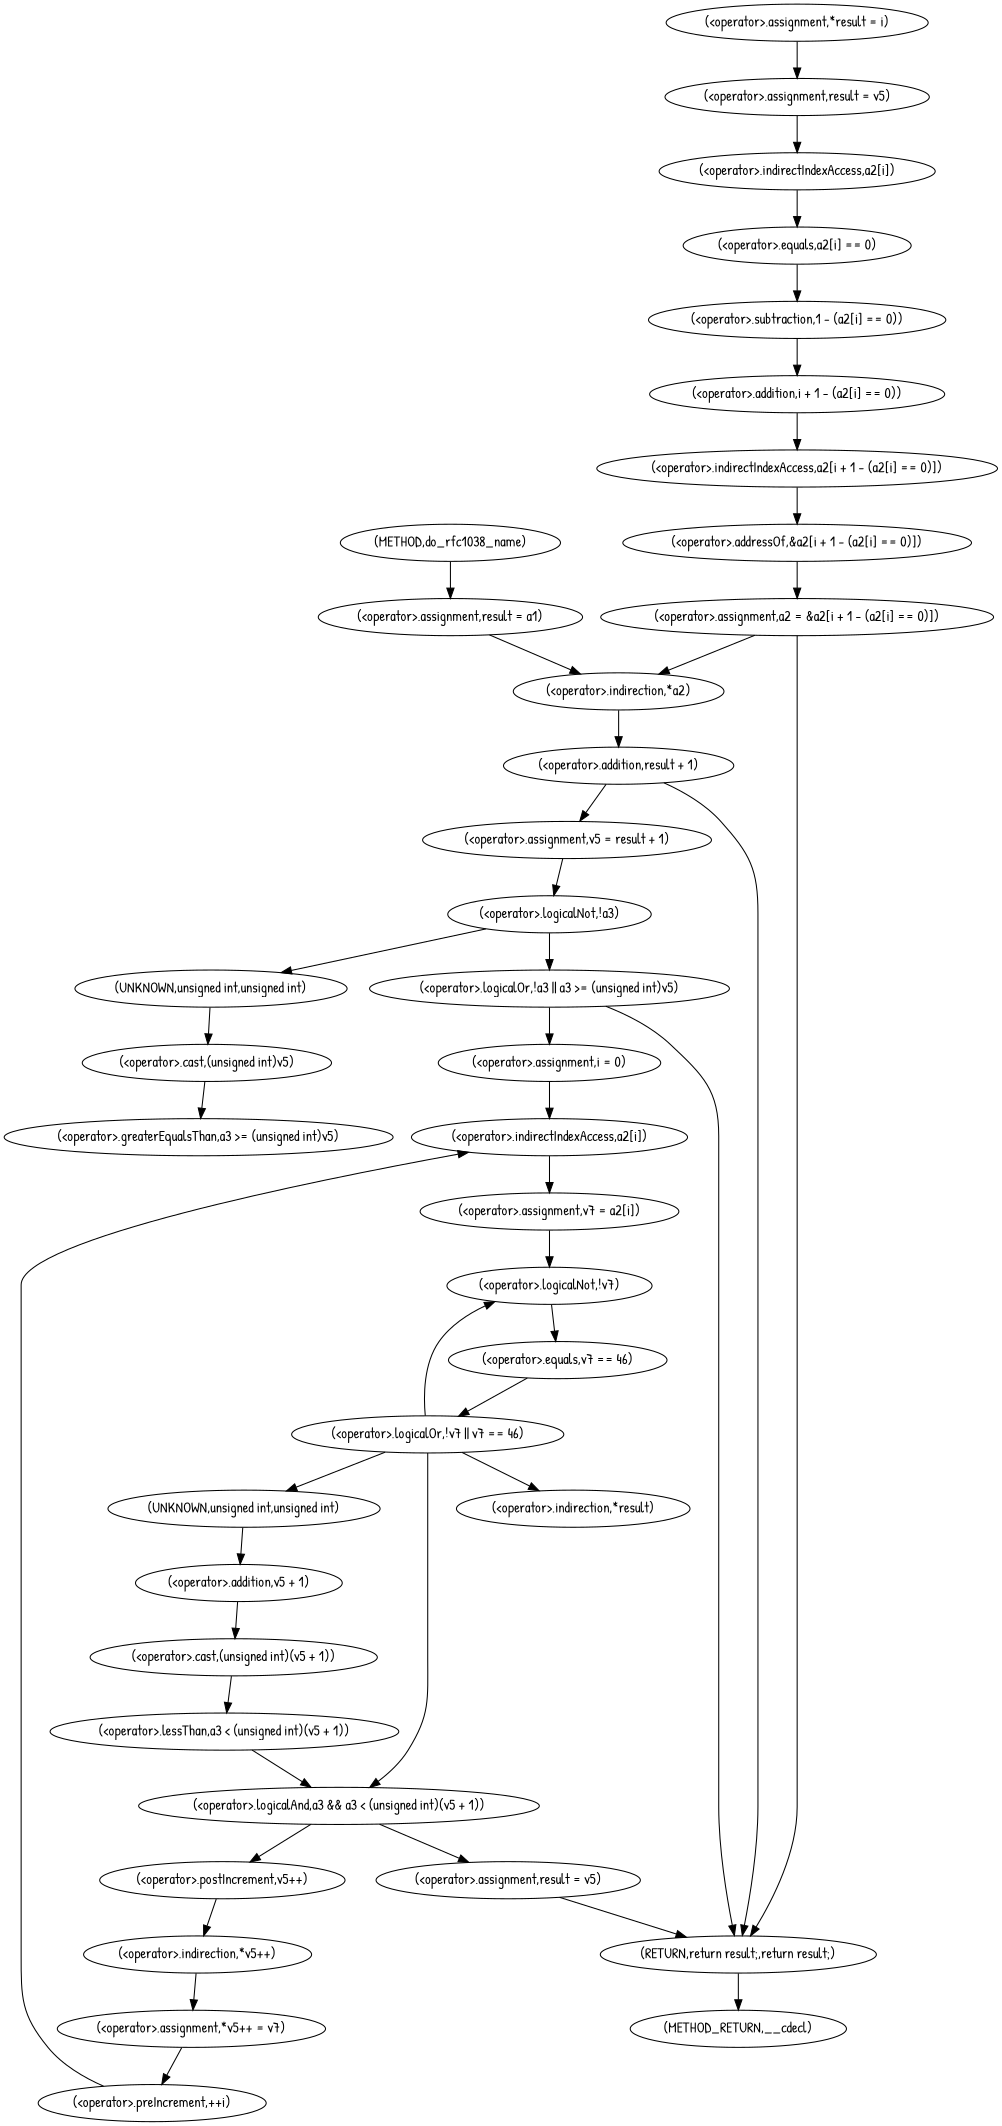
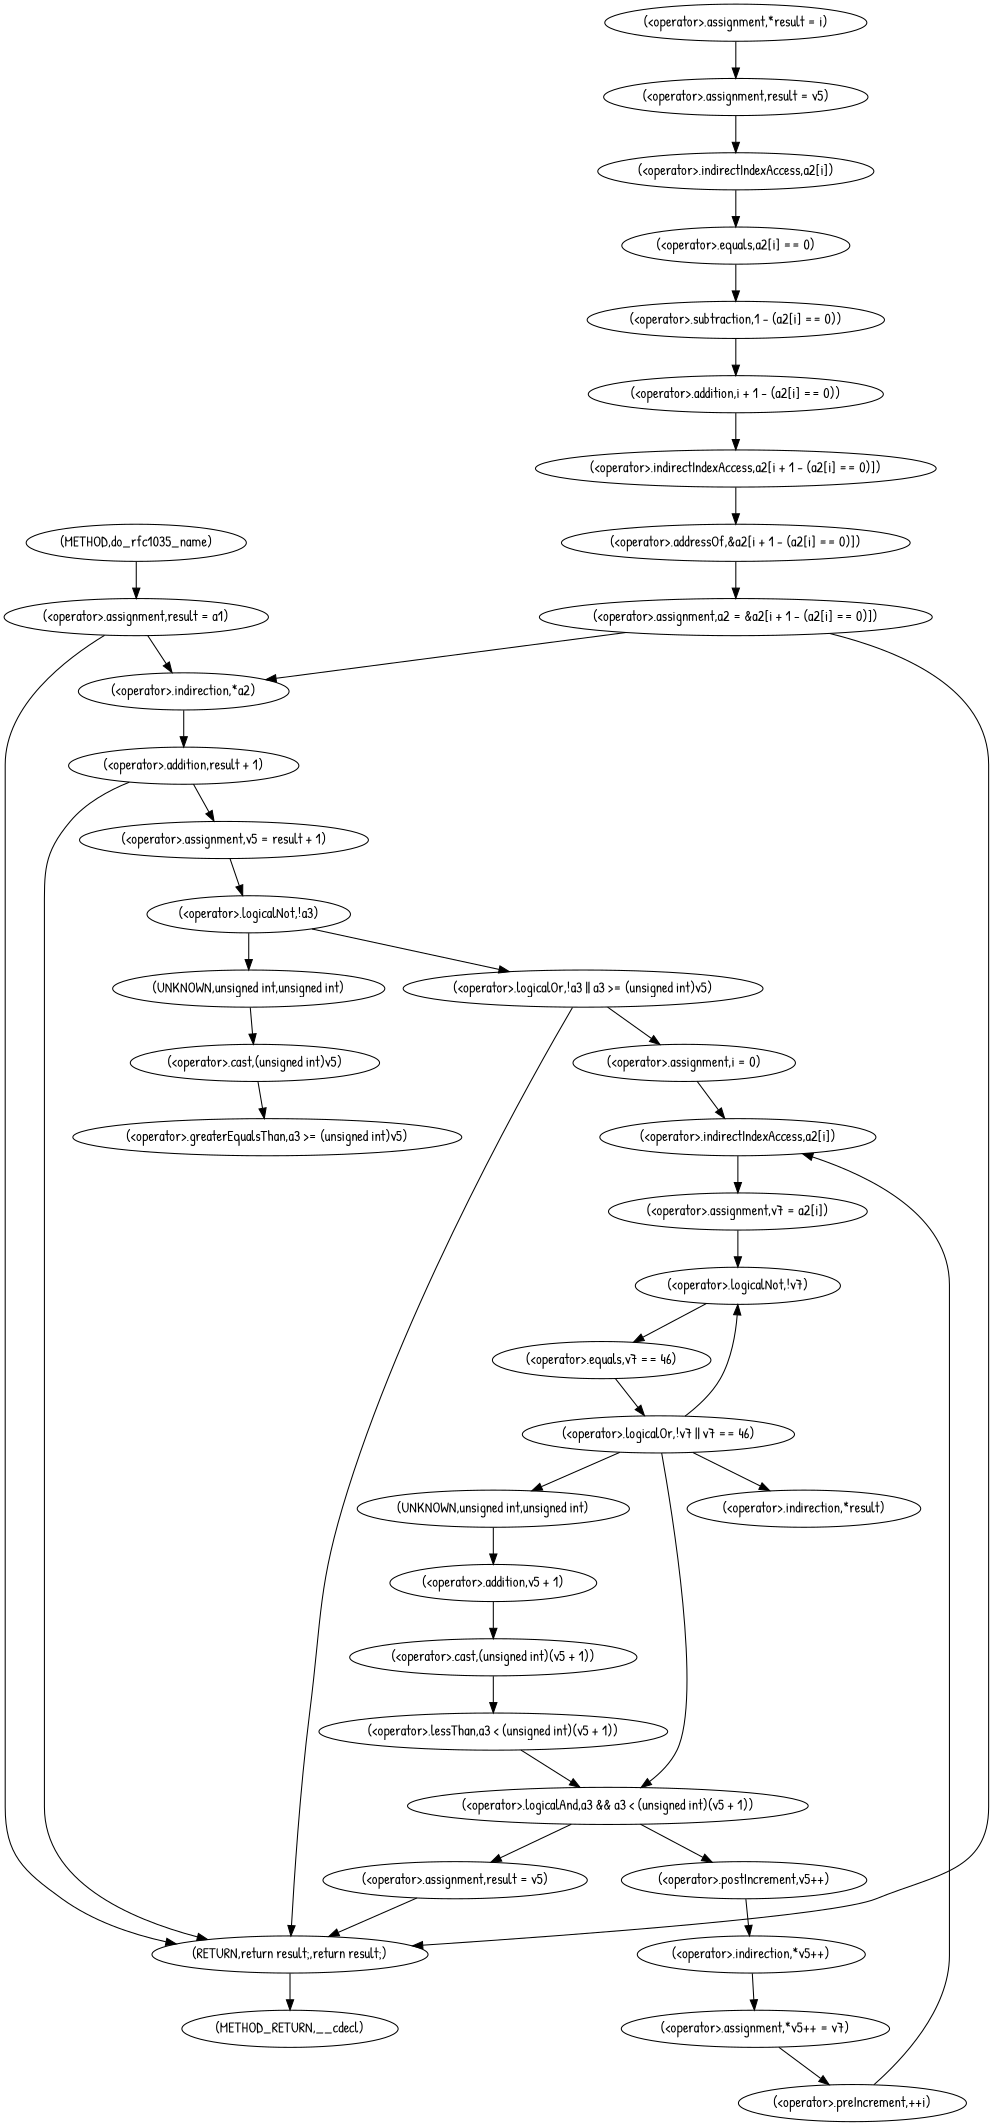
node "(METHOD,do_rfc1038_name)": label "(METHOD,do_rfc1038_name)" -> "(METHOD,do_rfc1035_name)"
edge "(<operator>.assignment,result = a1)" -> "(RETURN,return result;,return result;)": added
